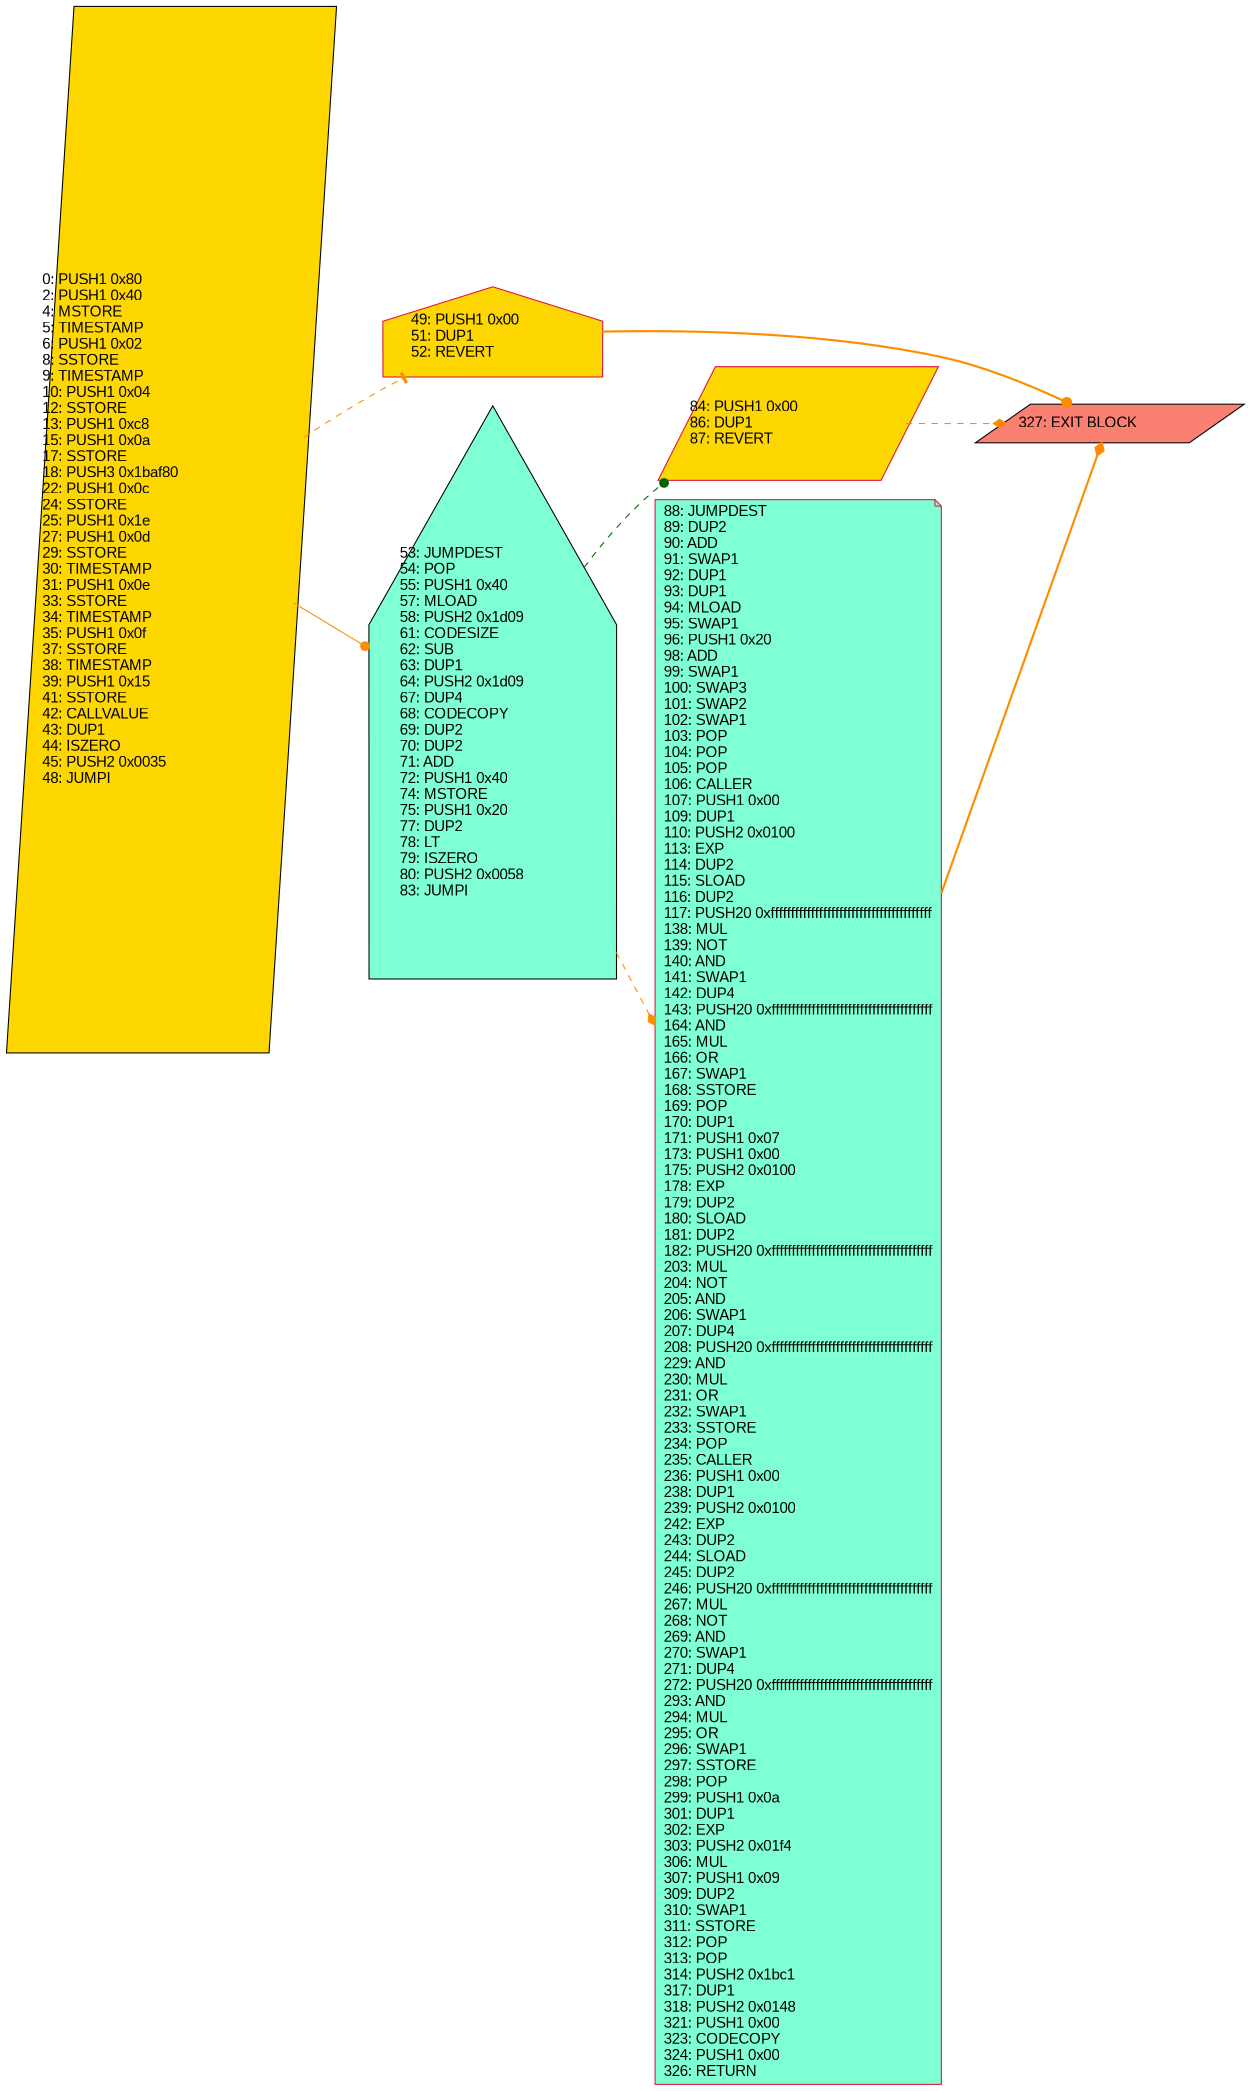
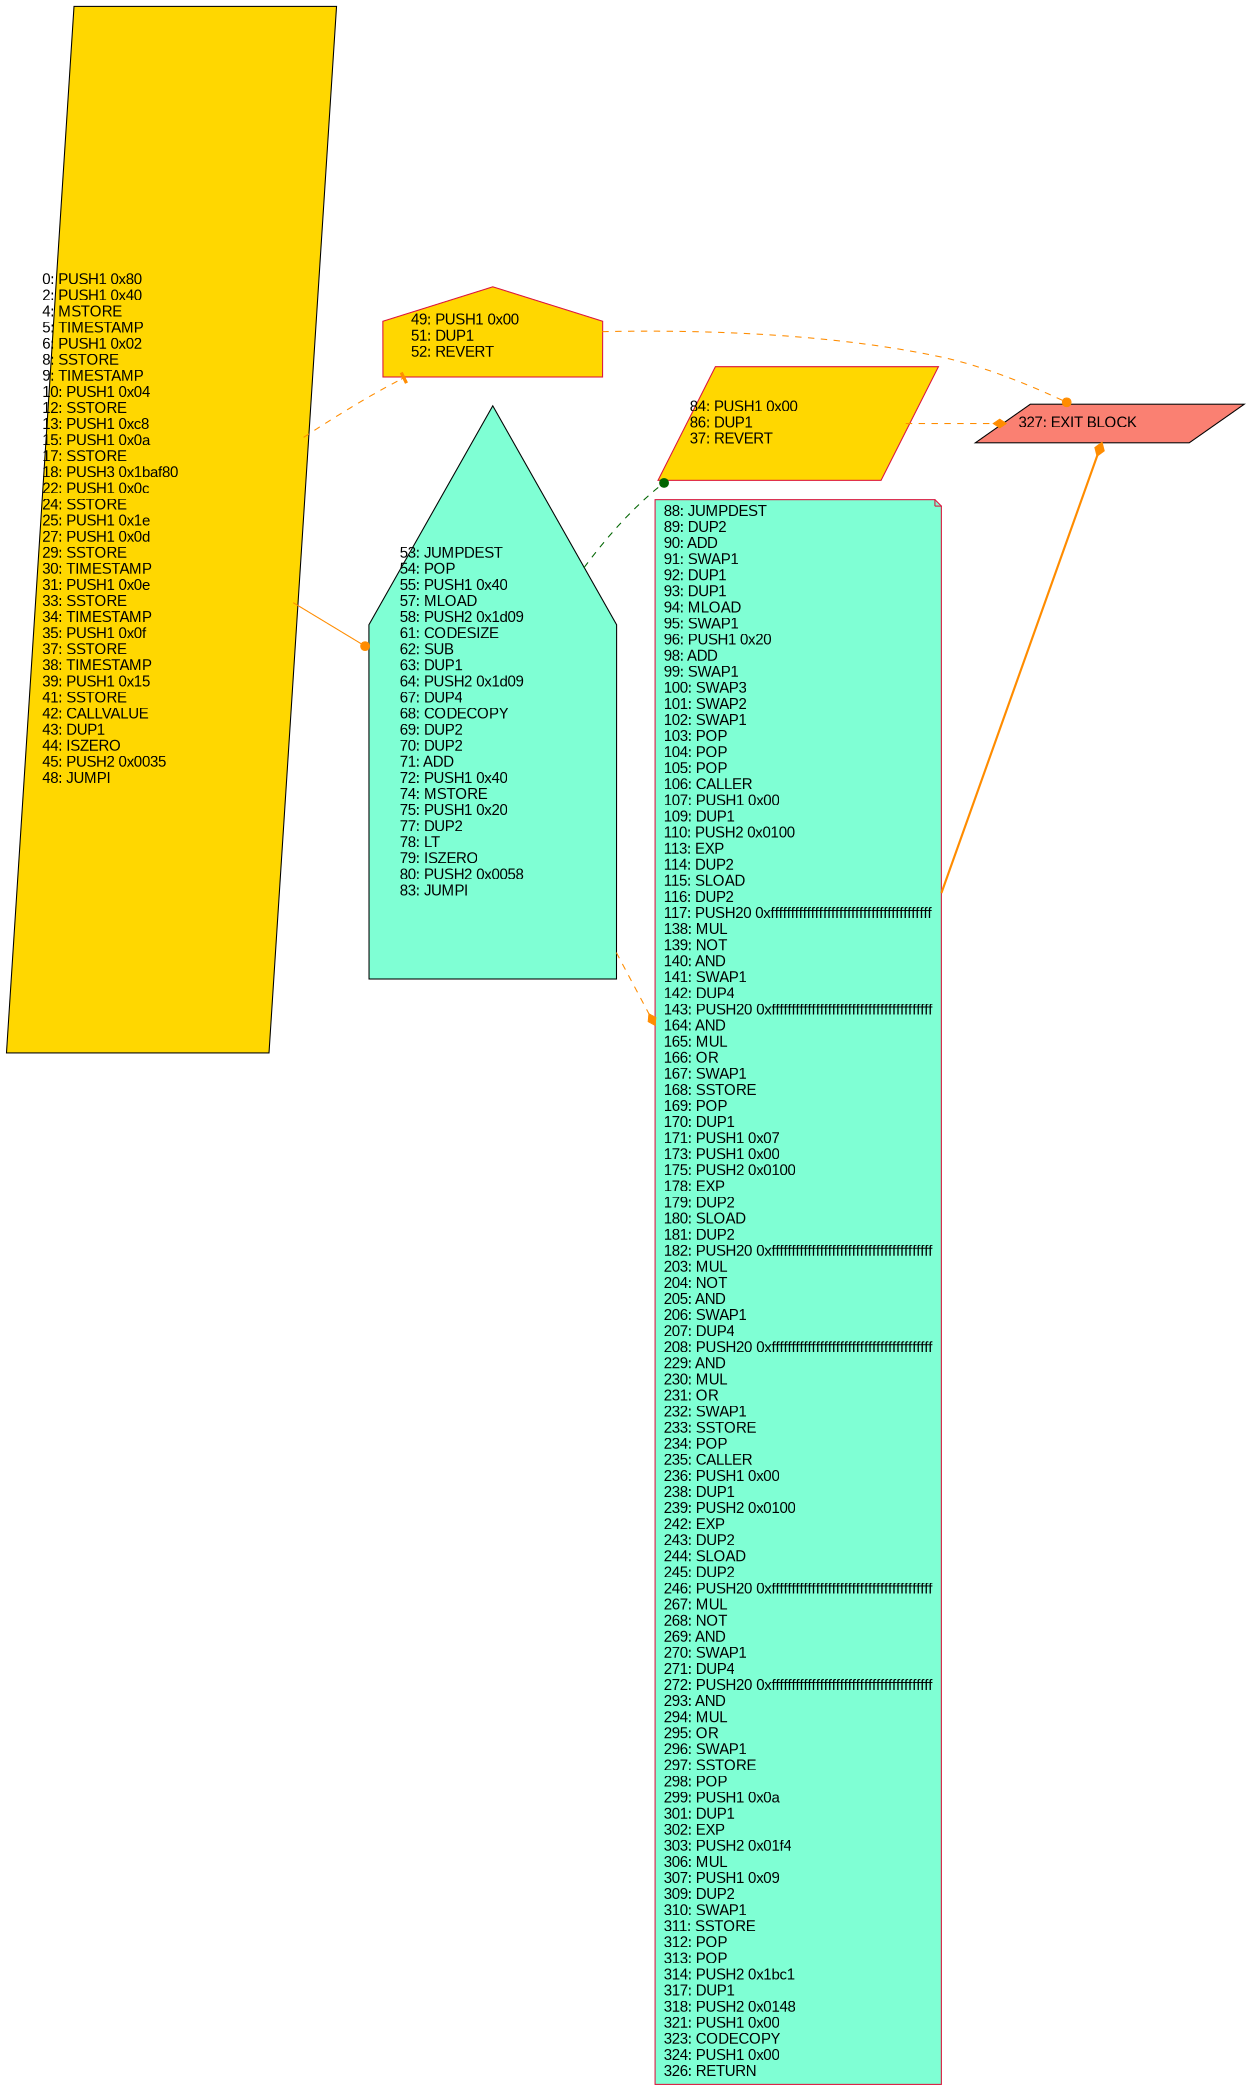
edge "49: PUSH1 0x00 51: DUP1 52: REVERT" -> "327: EXIT BLOCK": style bold -> dashed
node "84: PUSH1 0x00 86: DUP1 87: REVERT": label "84: PUSH1 0x00 86: DUP1 87: REVERT" -> "84: PUSH1 0x00 86: DUP1 37: REVERT"
